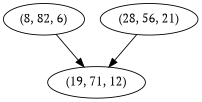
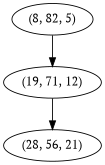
node "(8, 82, 6)": label "(8, 82, 6)" -> "(8, 82, 5)"
edge "(28, 56, 21)" -> "(19, 71, 12)": reversed
